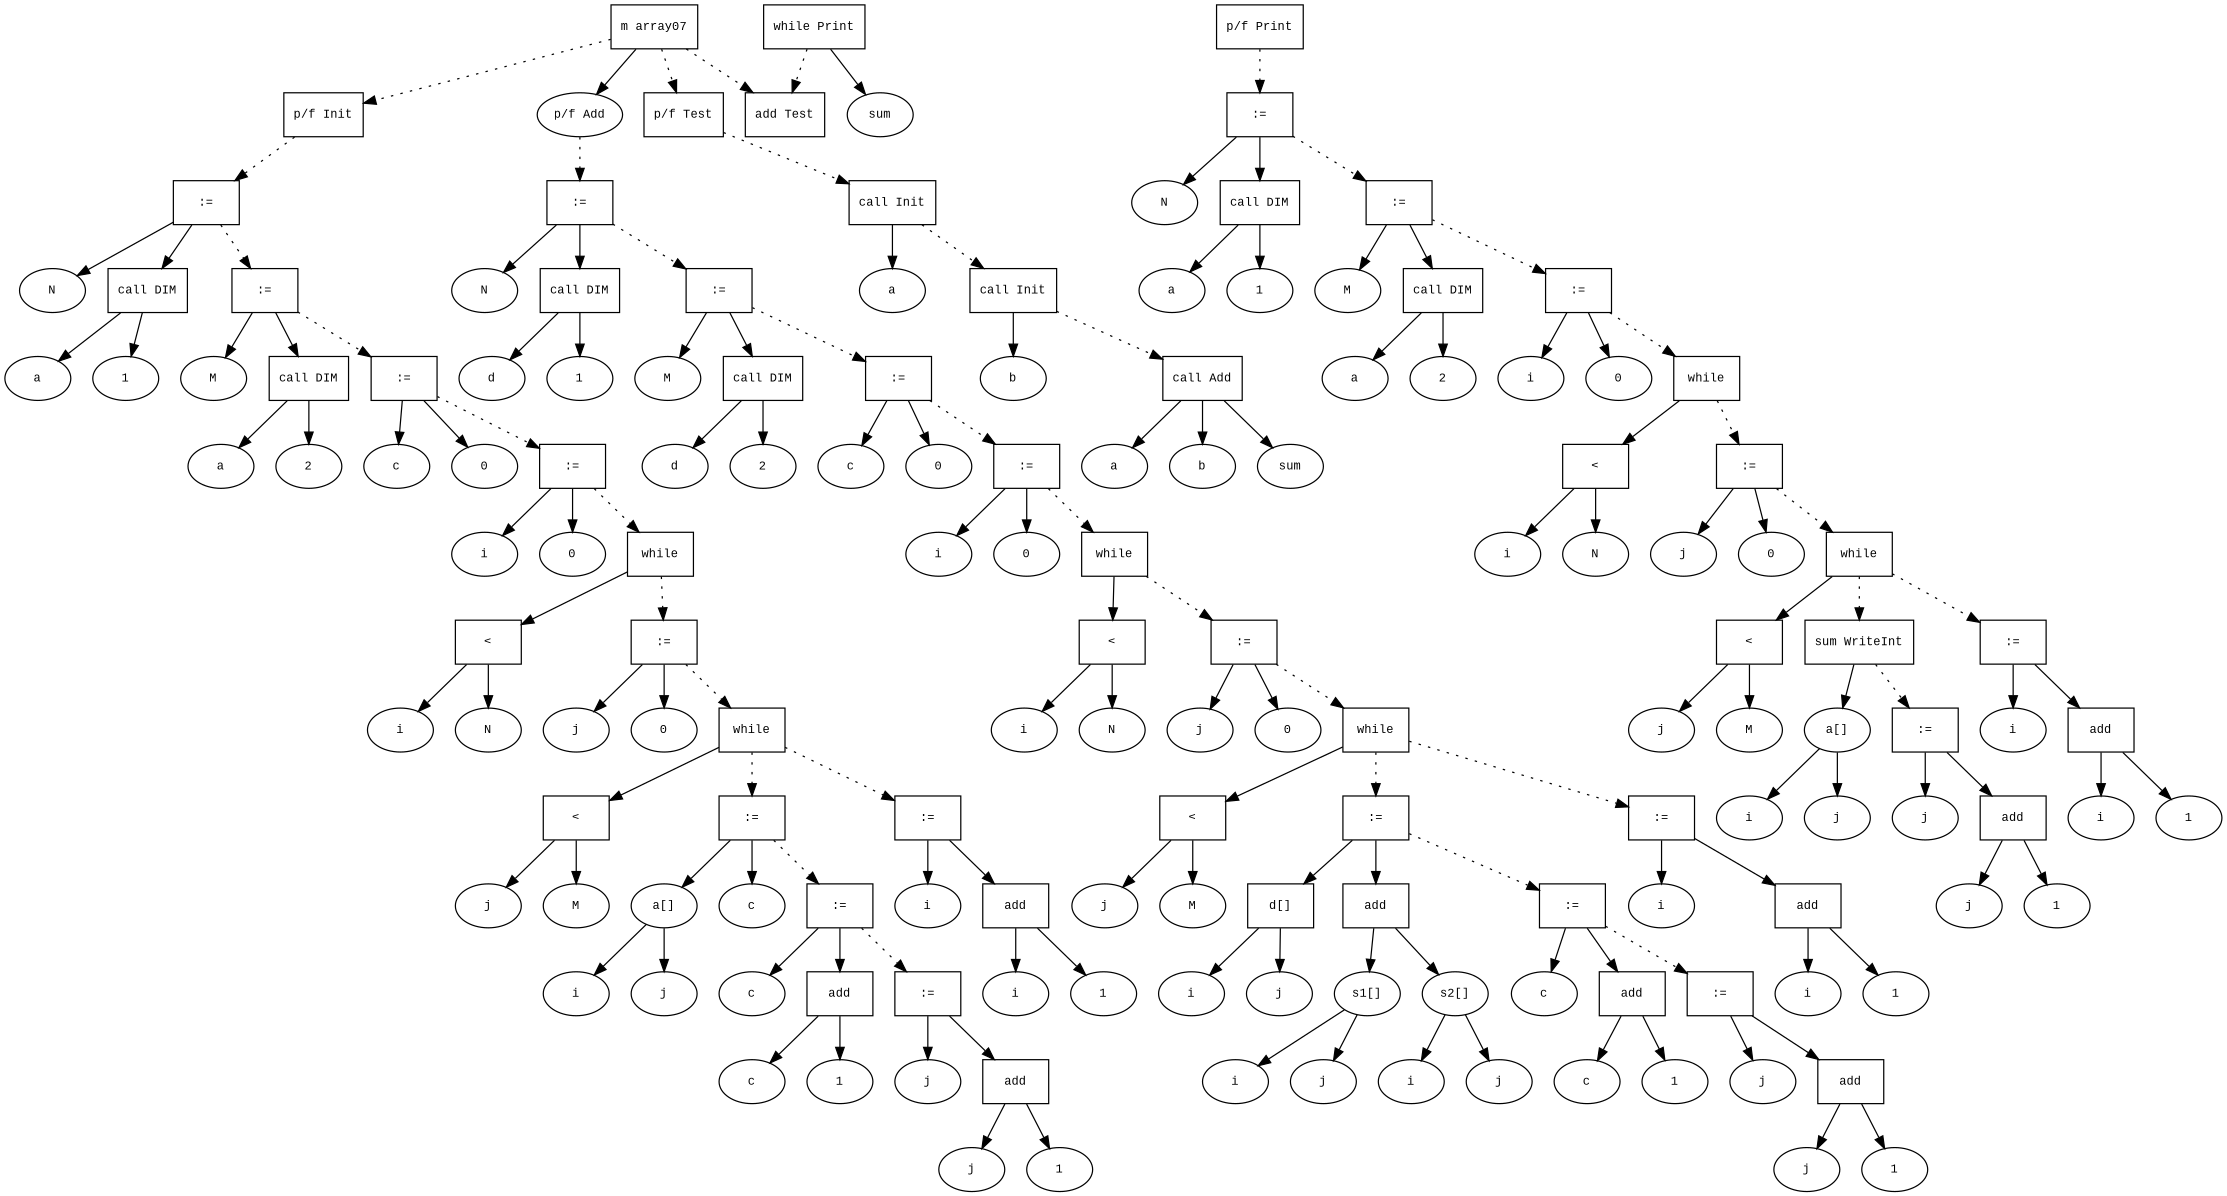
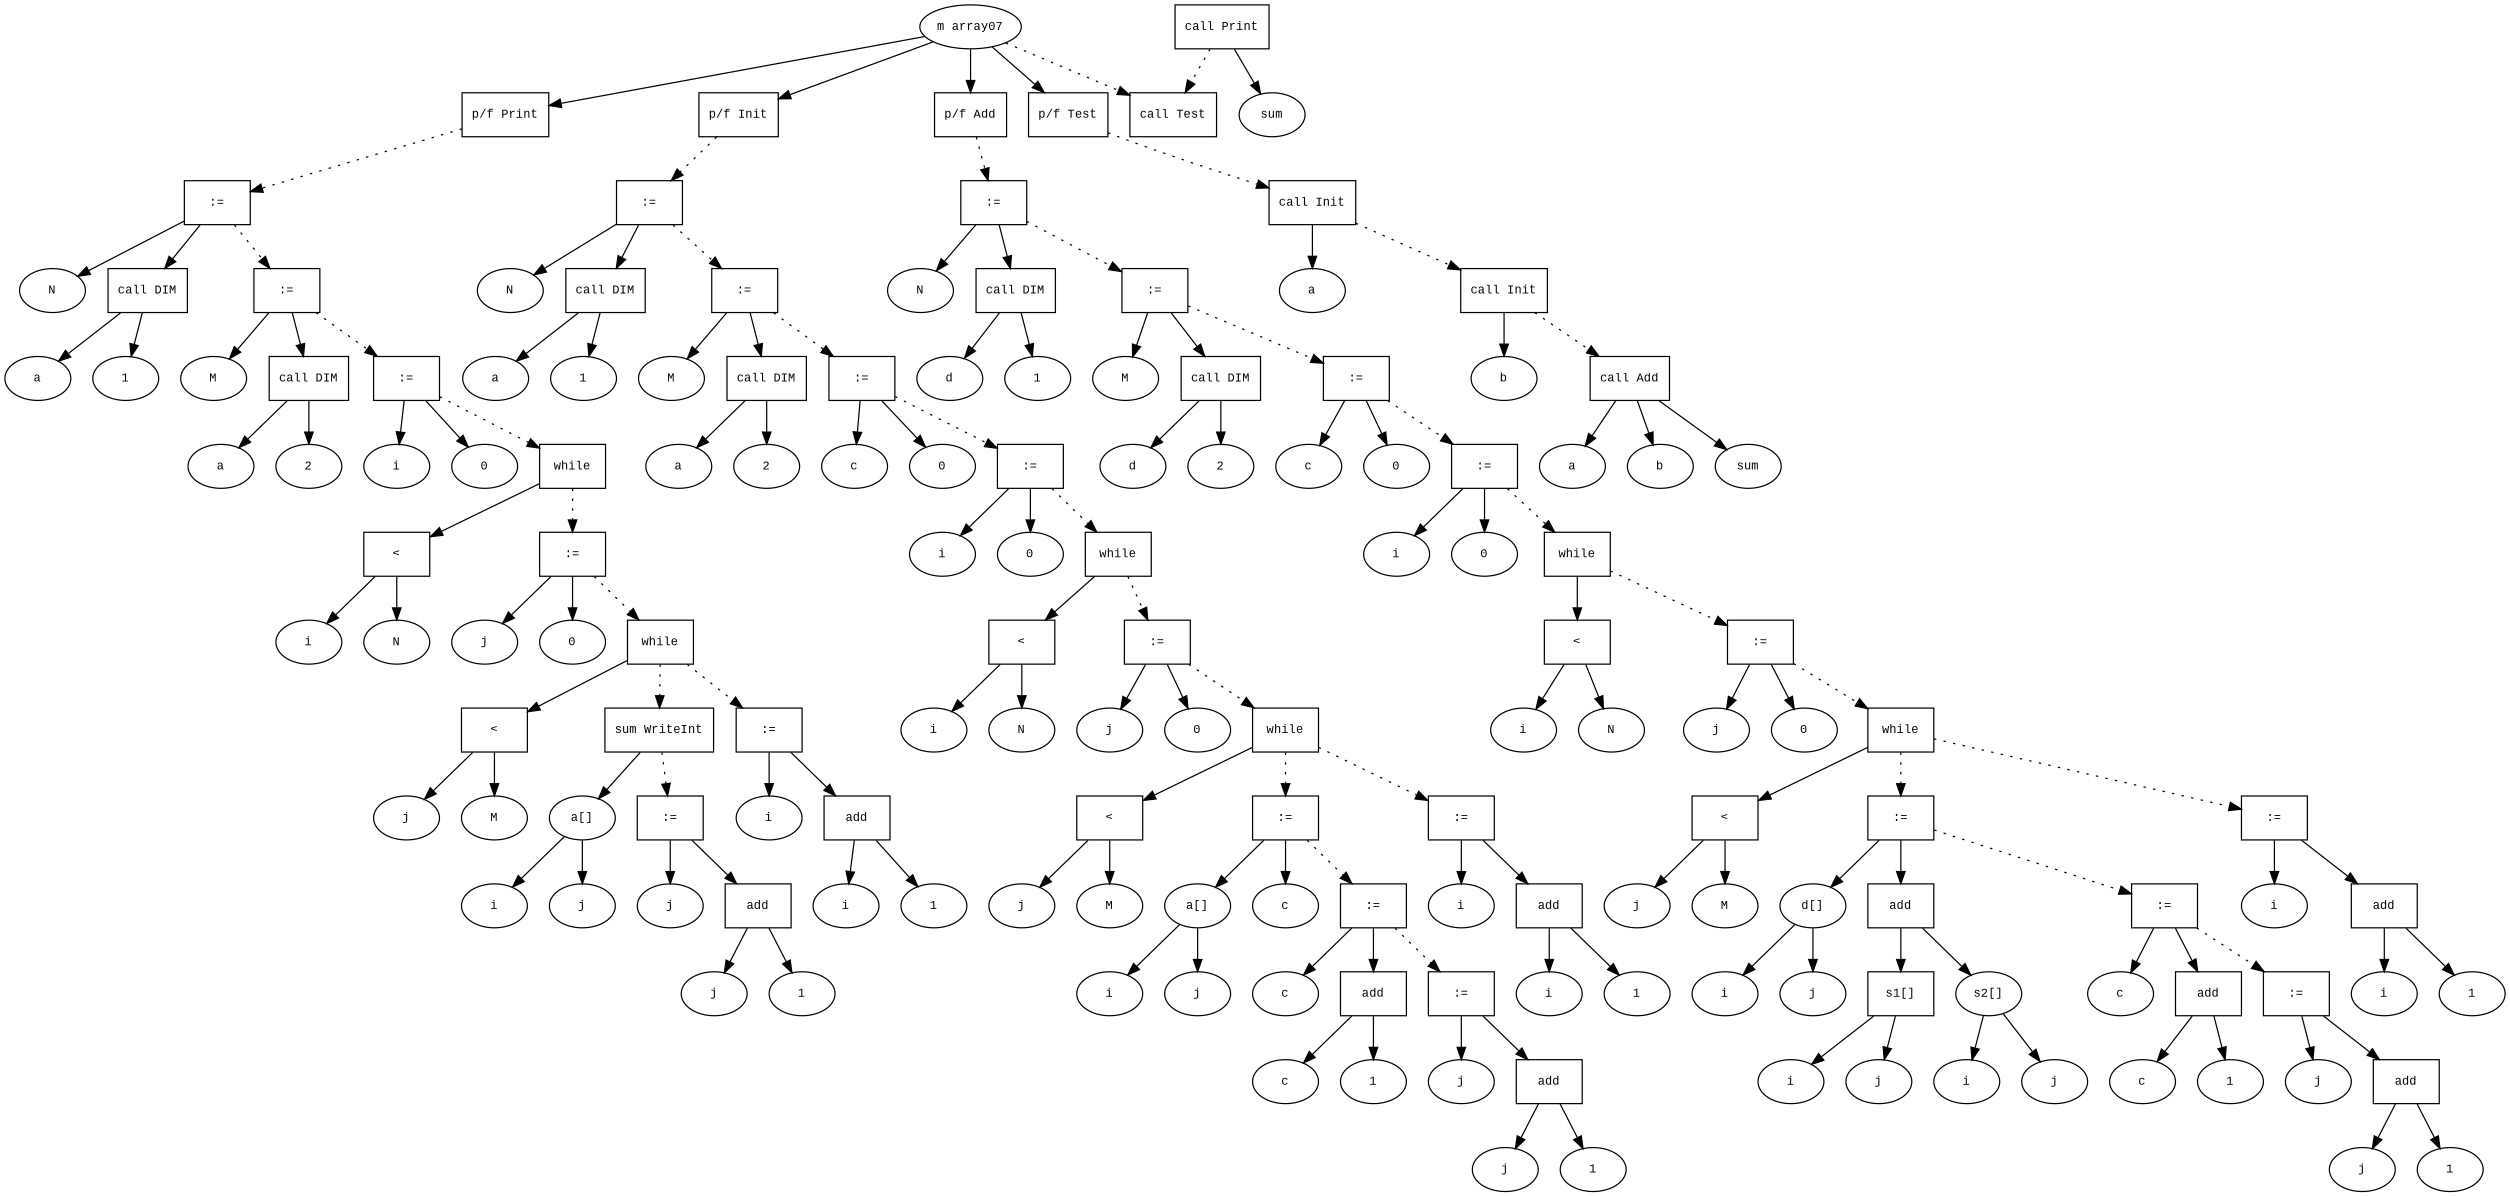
node "m array07": shape box -> ellipse
node "while Print": label "while Print" -> "call Print"
edge "m array07" -> "p/f Test": style dotted -> solid
edge "m array07" -> "p/f Init": style dotted -> solid
edge "m array07" -> "p/f Print": added
node "p/f Add": shape ellipse -> box
node "add Test": label "add Test" -> "call Test"
node "d[]": shape box -> ellipse
node "s1[]": shape ellipse -> box
